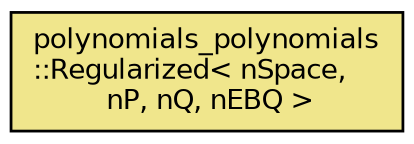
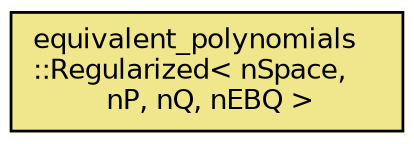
node "polynomials_polynomials ::Regularized< nSpace, nP, nQ, nEBQ >": label "polynomials_polynomials ::Regularized< nSpace, nP, nQ, nEBQ >" -> "equivalent_polynomials ::Regularized< nSpace, nP, nQ, nEBQ >"
